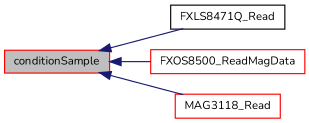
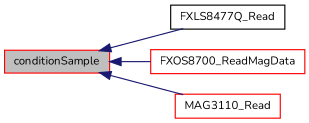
node "FXLS8471Q_Read": label "FXLS8471Q_Read" -> "FXLS8477Q_Read"
node "FXOS8500_ReadMagData": label "FXOS8500_ReadMagData" -> "FXOS8700_ReadMagData"
node "MAG3118_Read": label "MAG3118_Read" -> "MAG3110_Read"
